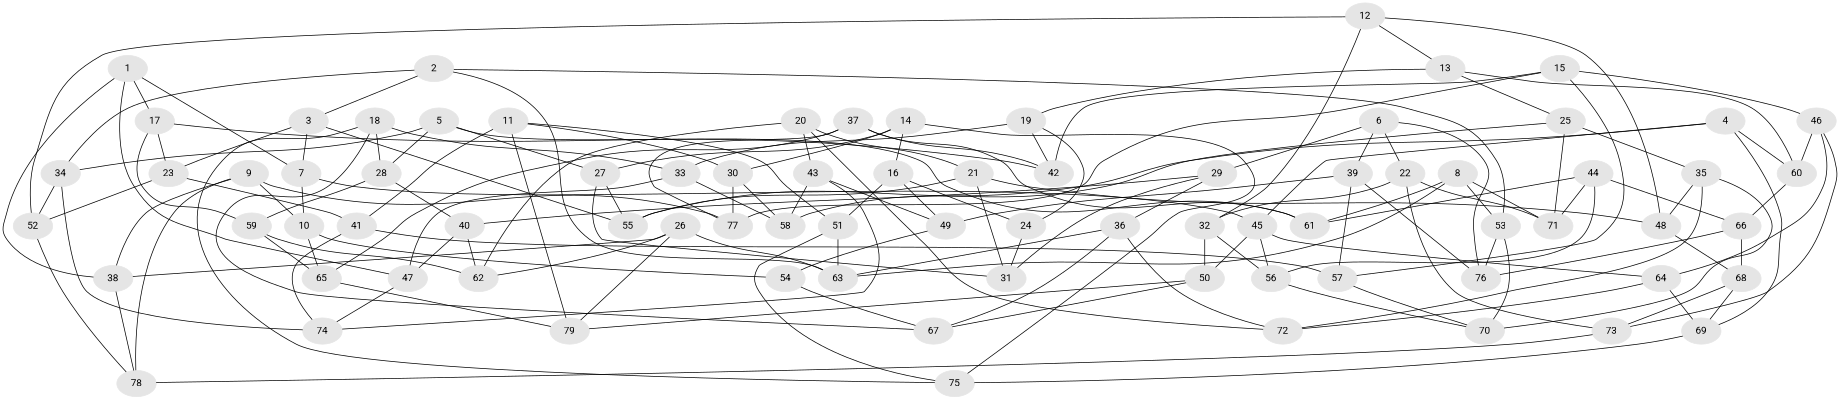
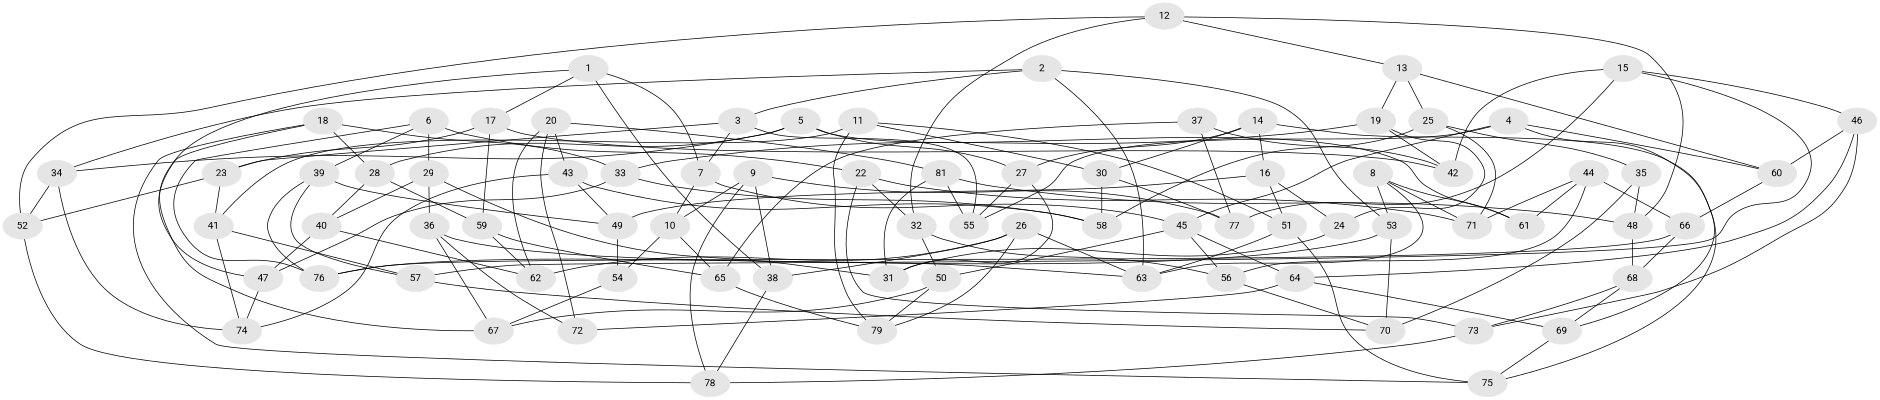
node "21": label "21" -> "81"
edge "37" -- "61": removed
edge "35" -- "72": removed
